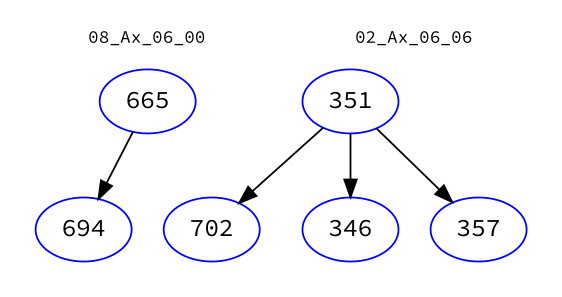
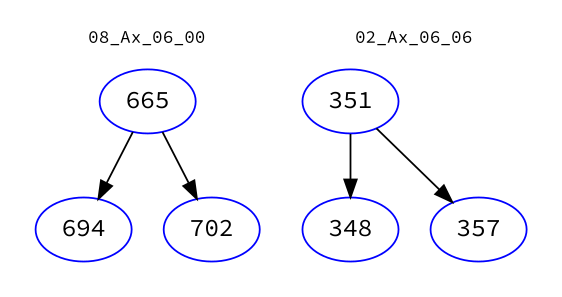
edge "351" -> "702": now "665" -> "702"
node "346": label "346" -> "348"
